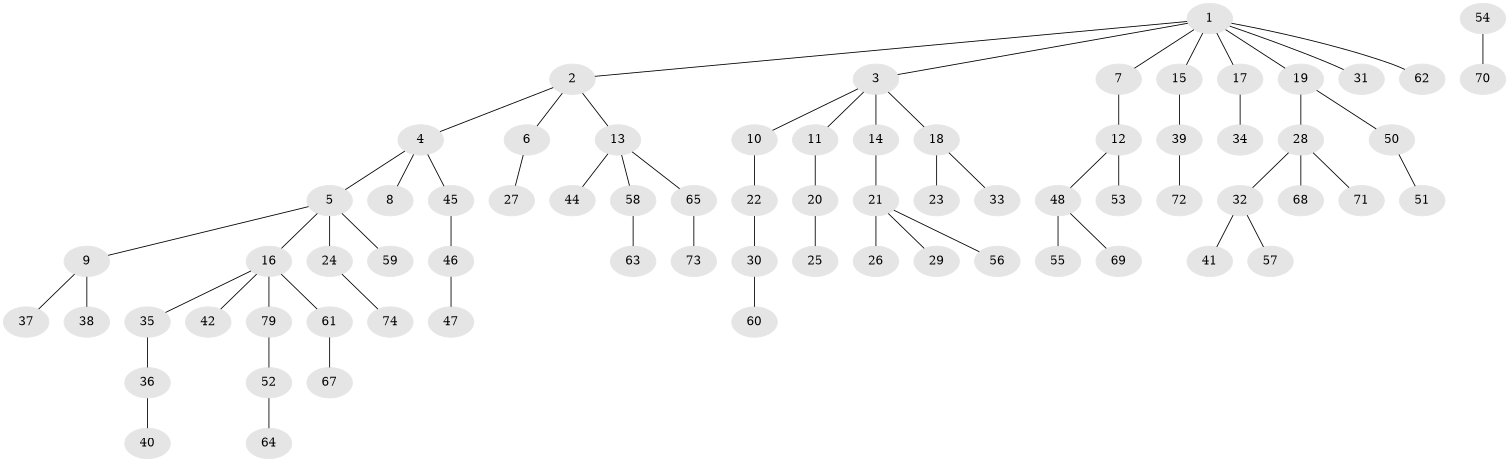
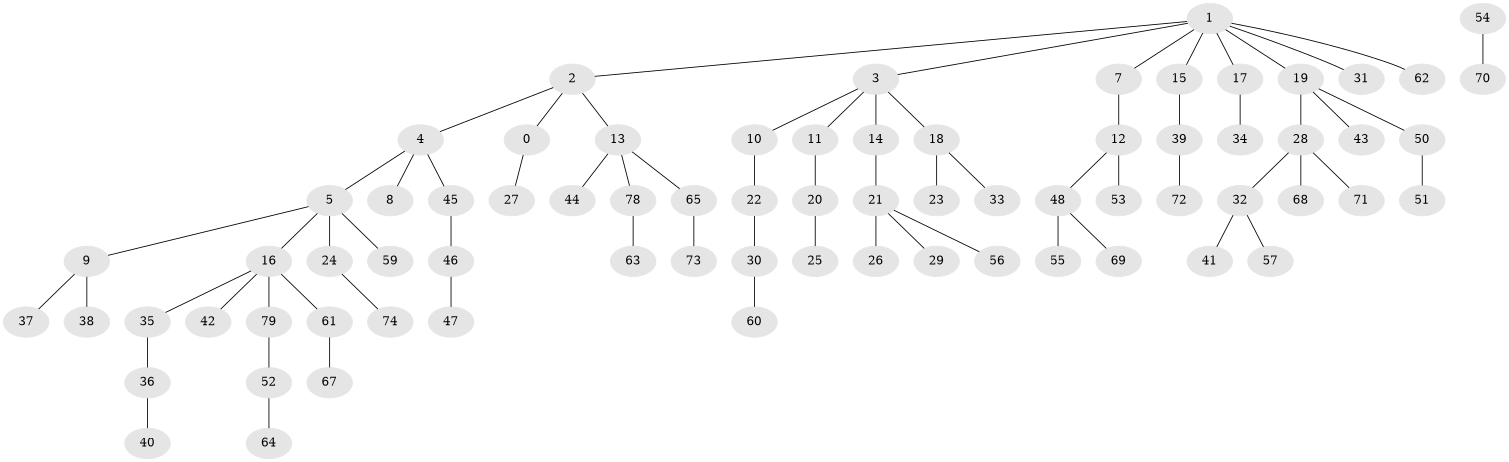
node "6": label "6" -> "0"
node "43": added
node "58": label "58" -> "78"
